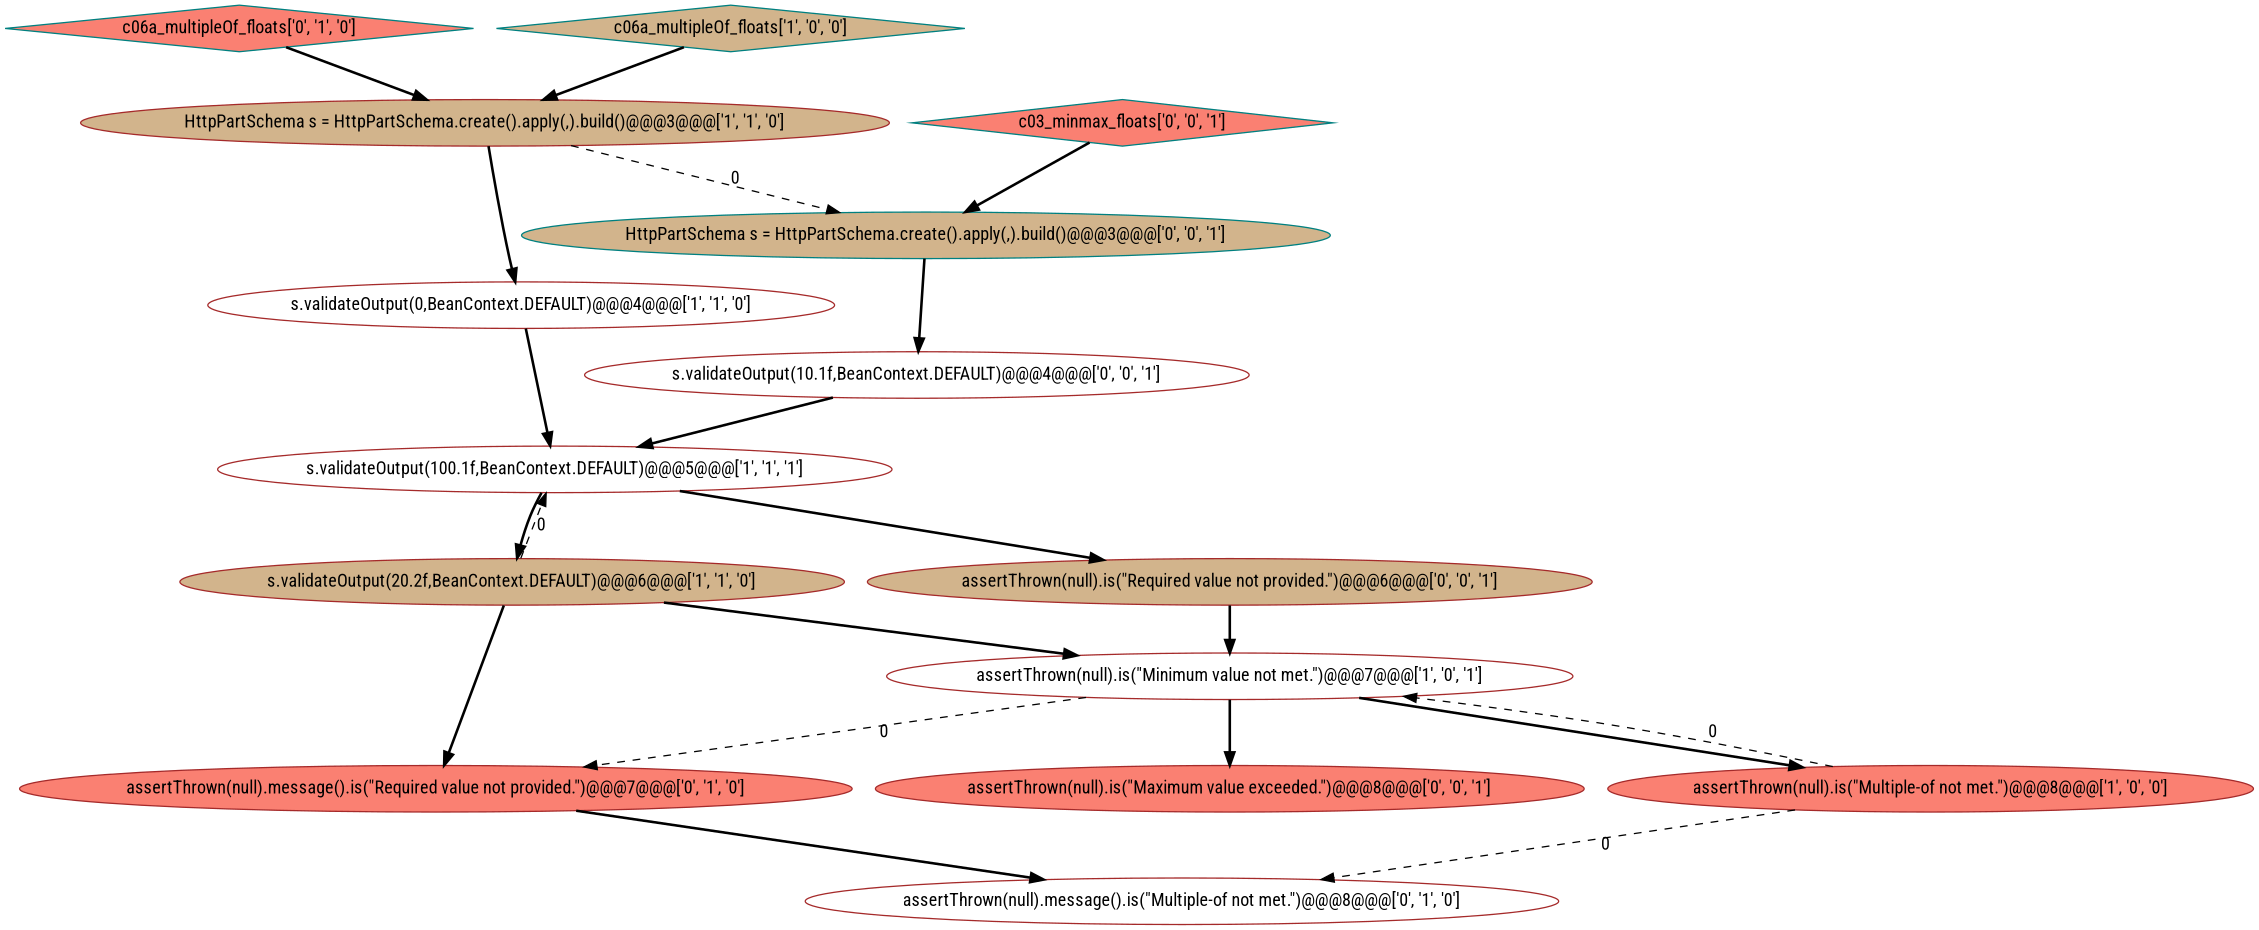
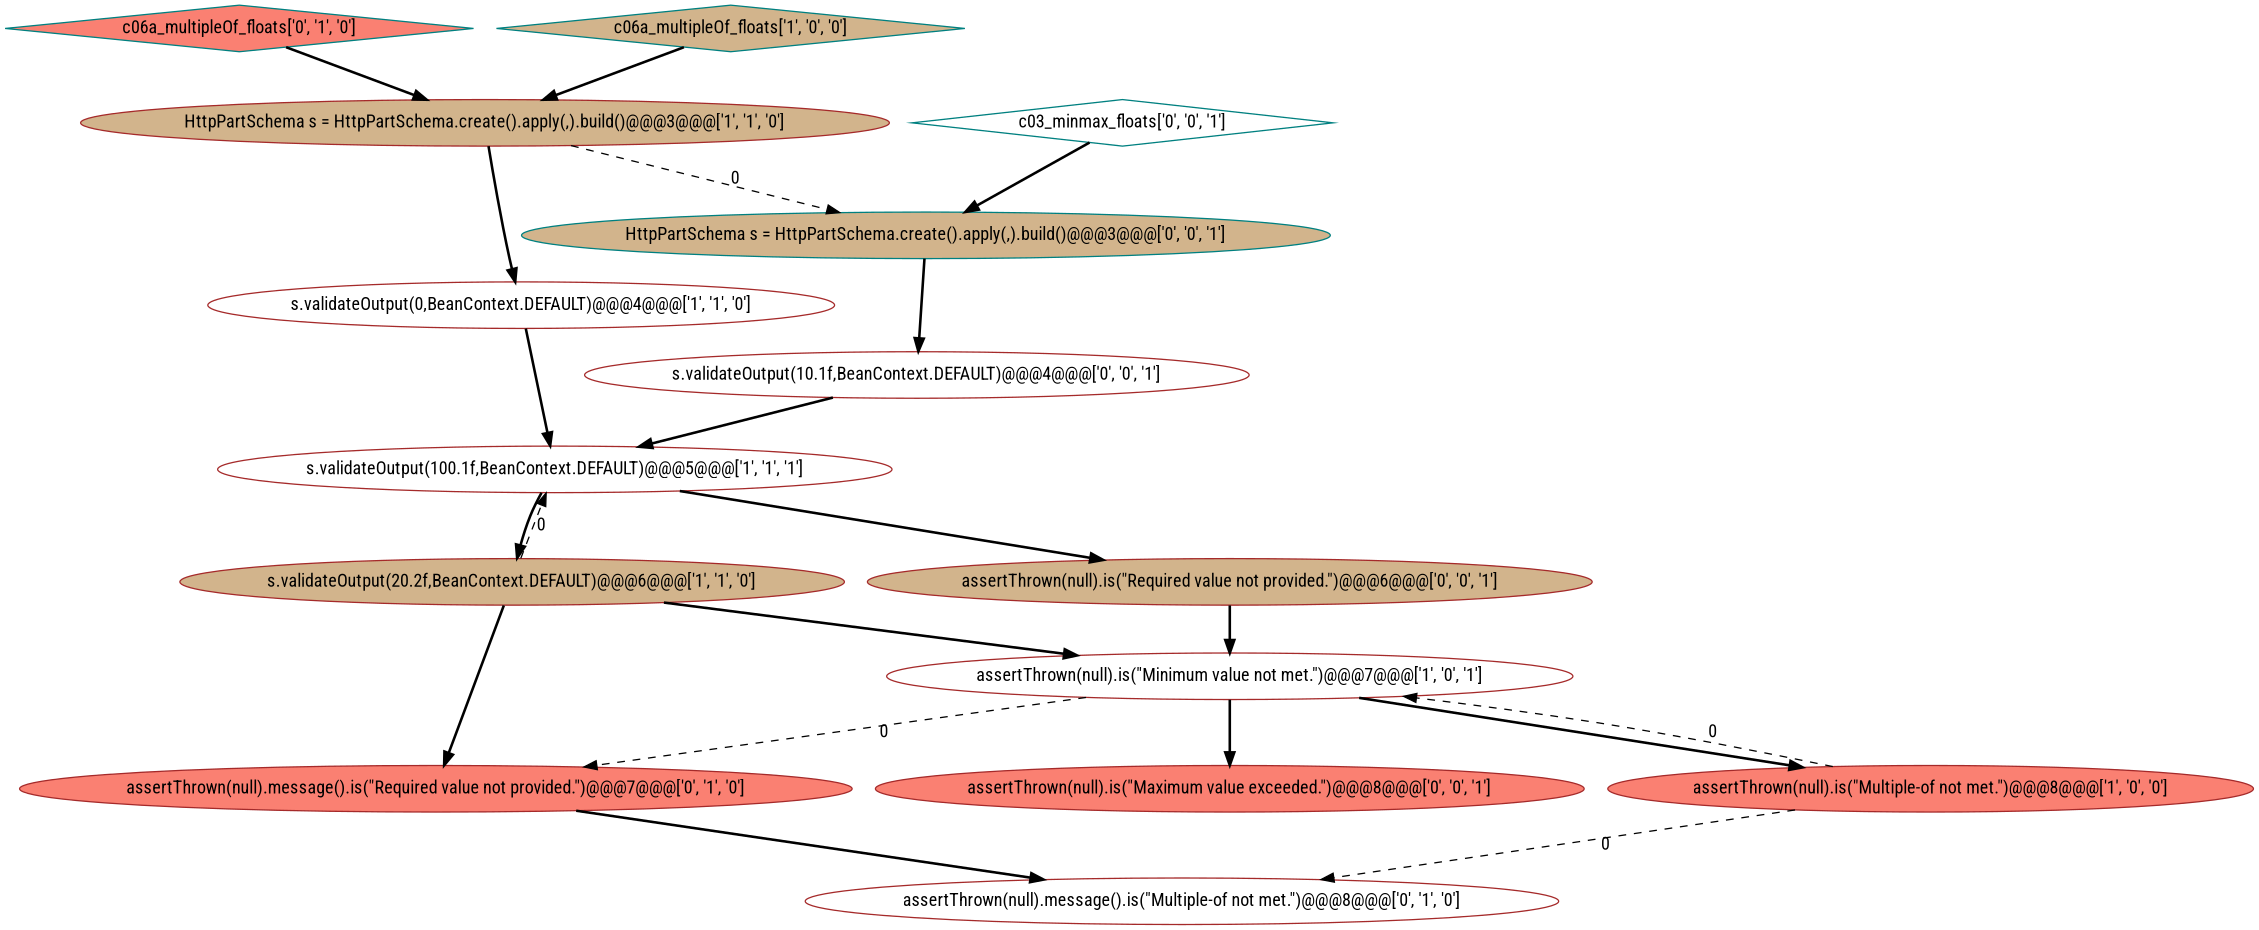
node "c03_minmax_floats['0', '0', '1']": fillcolor salmon -> white
